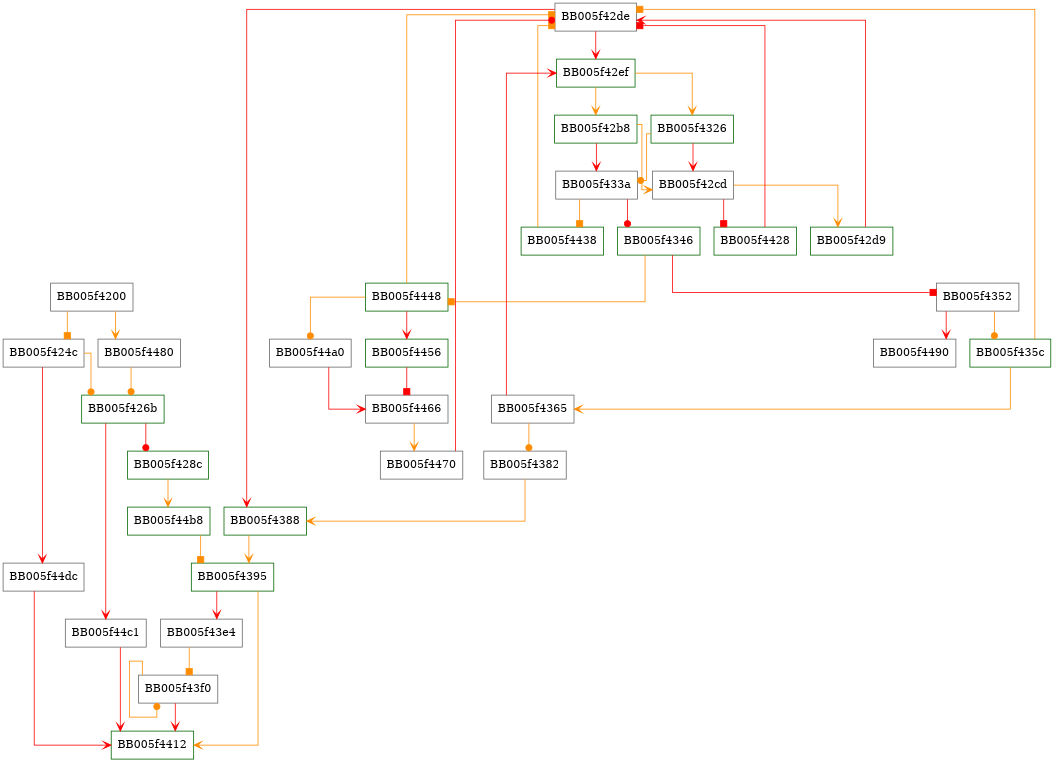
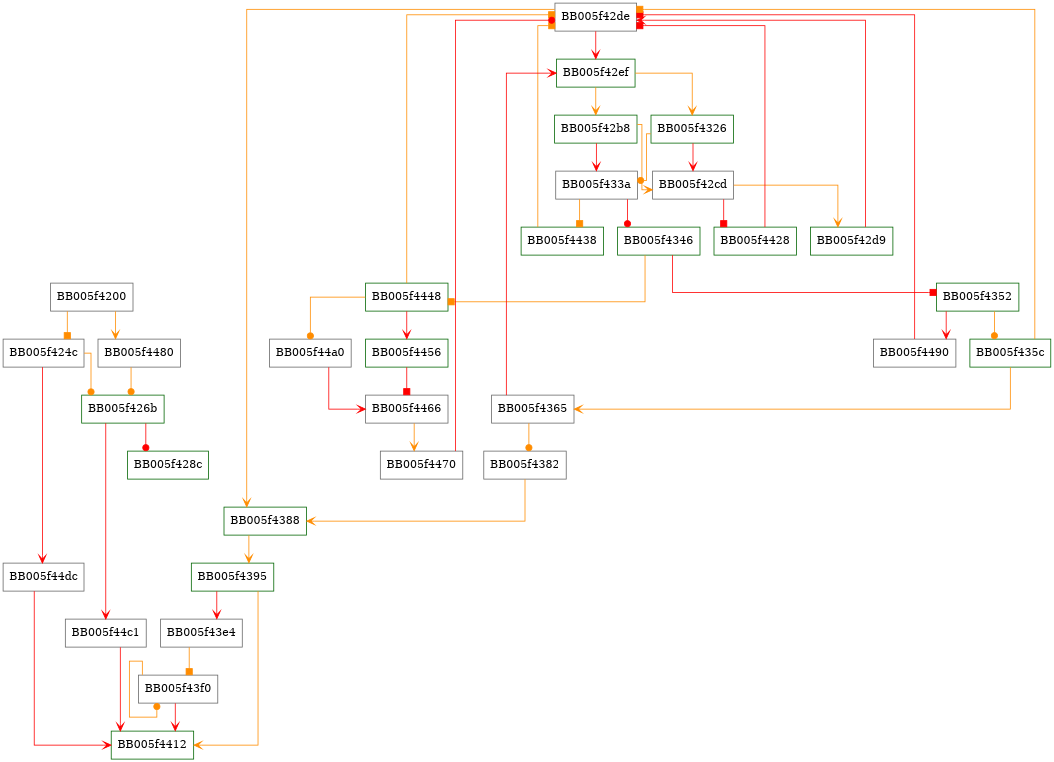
edge "BB005f4490" -> "BB005f42de": added
edge "BB005f42de" -> "BB005f4388": color red -> darkorange
node "BB005f4352": color gray40 -> darkgreen
node "BB005f44b8": removed
